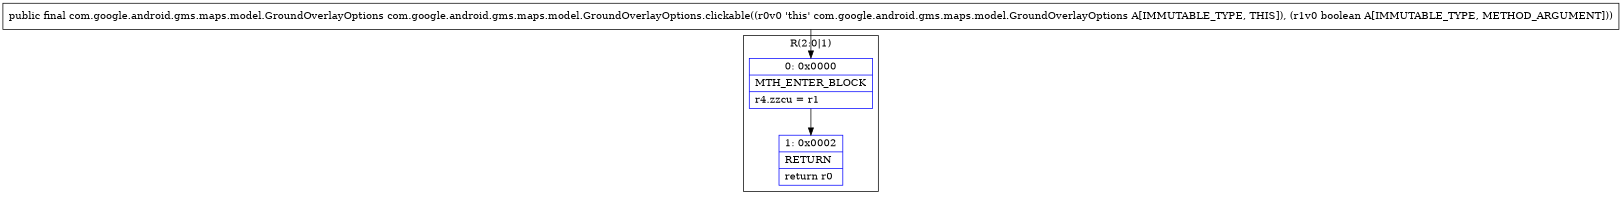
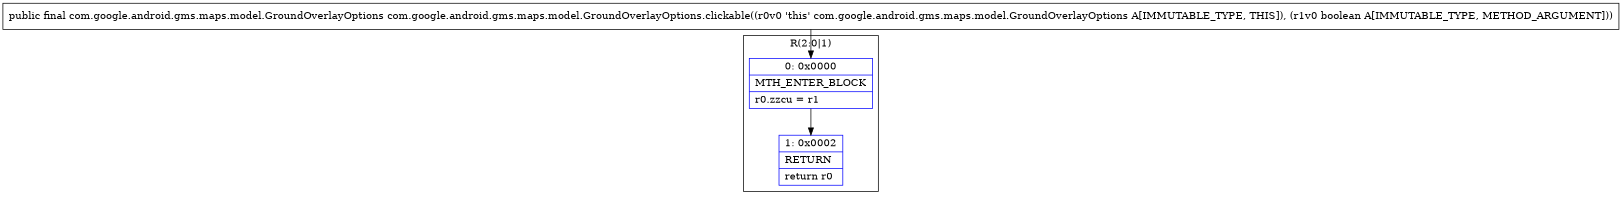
node "0: 0x0000": text "r4.zzcu = r1" -> "r0.zzcu = r1"
